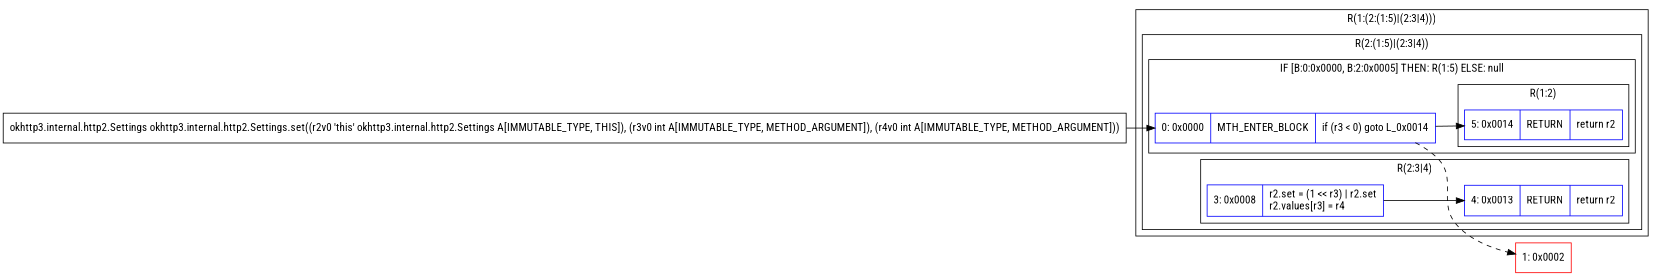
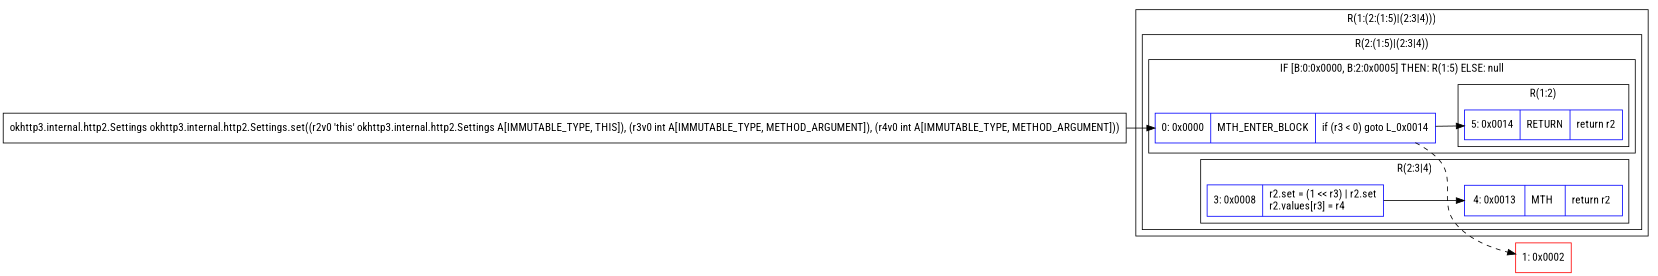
node "4: 0x0013": text "RETURN" -> "MTH"
